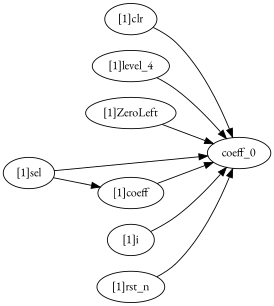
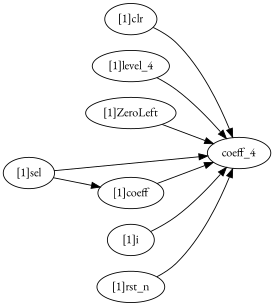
node "coeff_0": label "coeff_0" -> "coeff_4"
